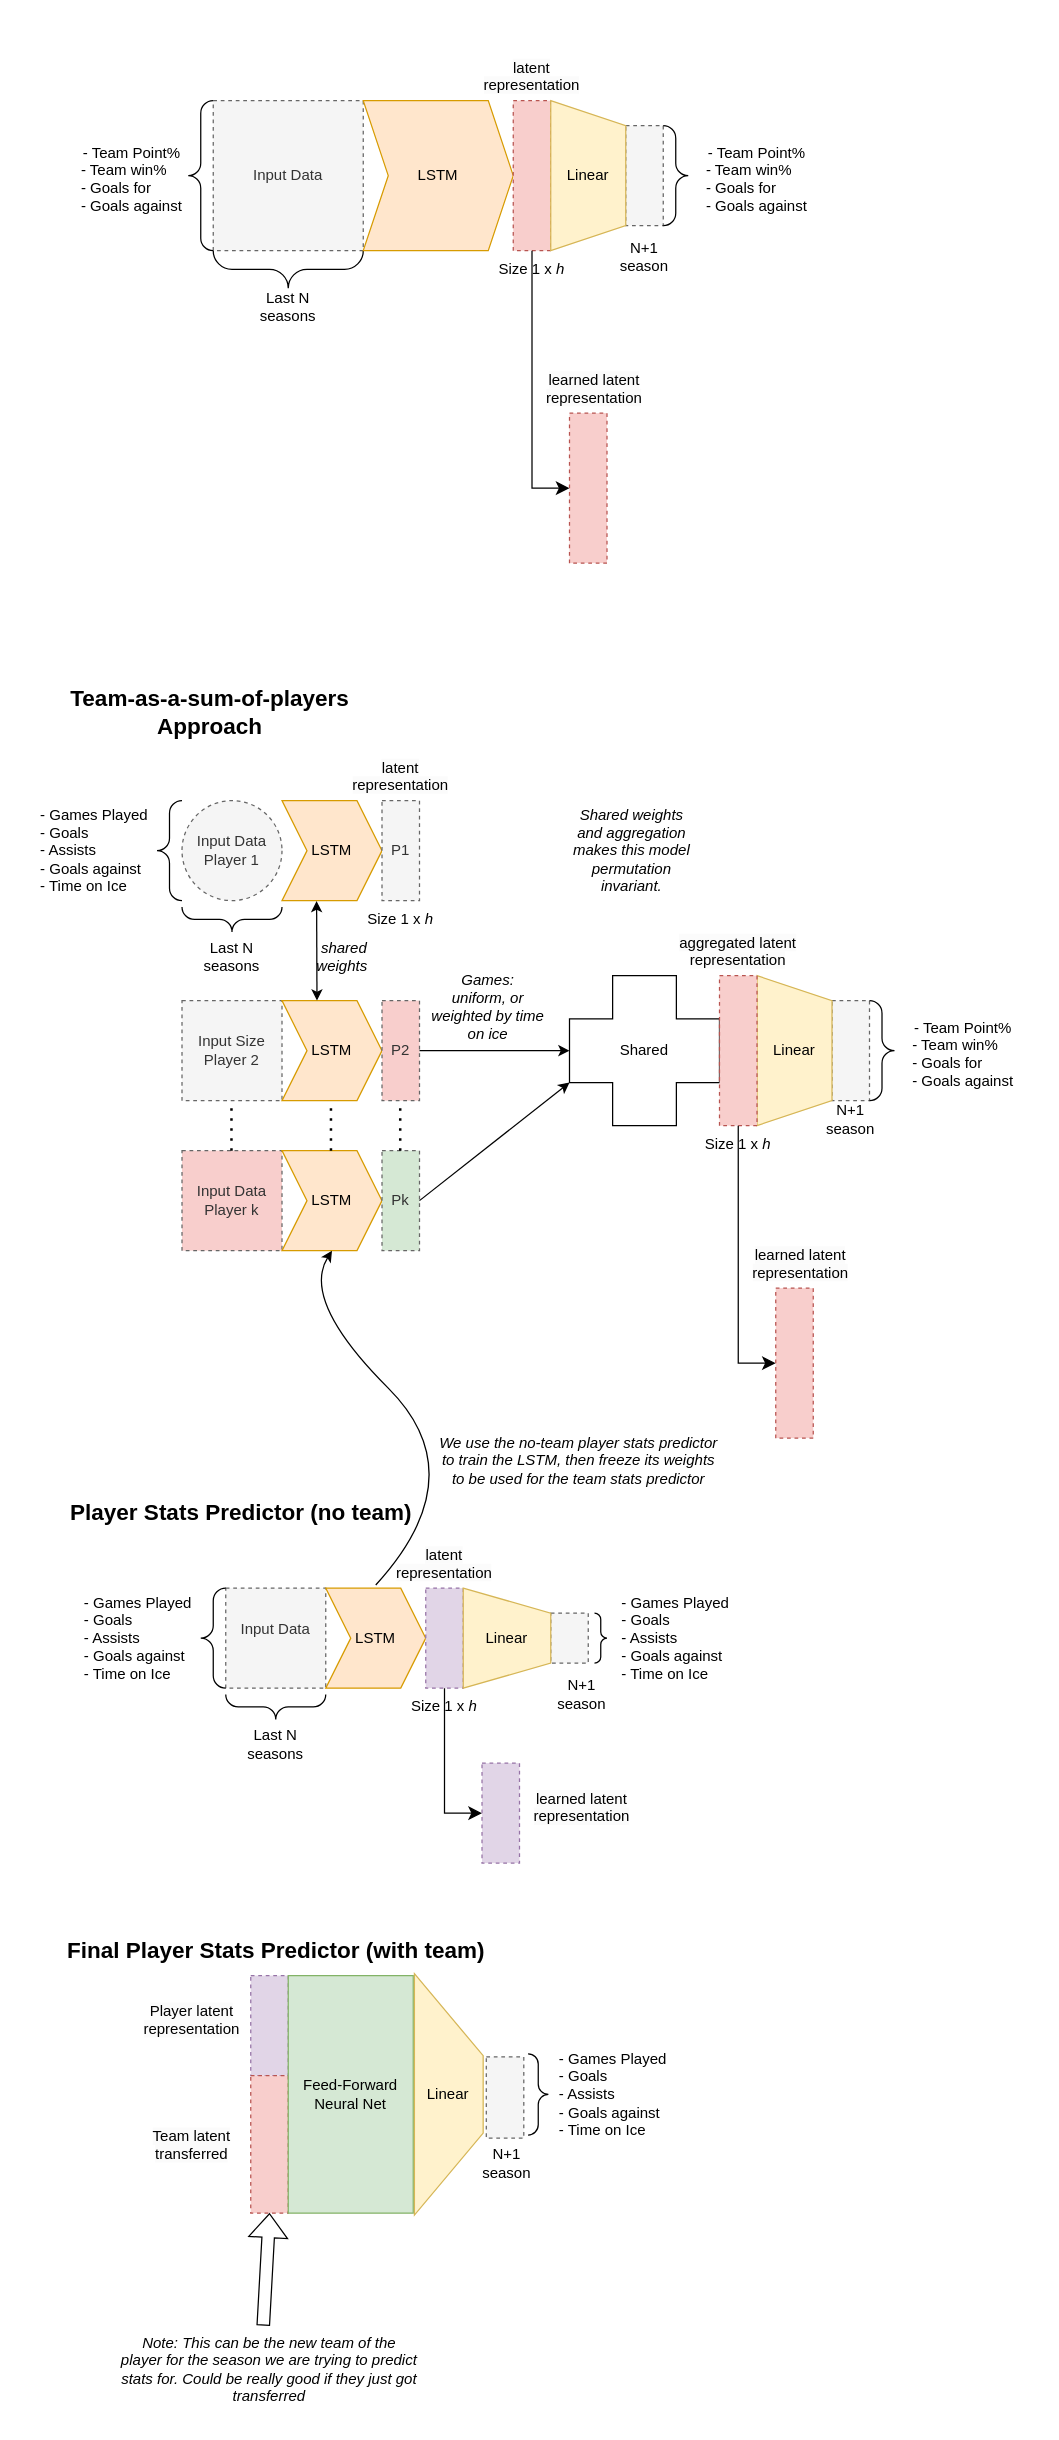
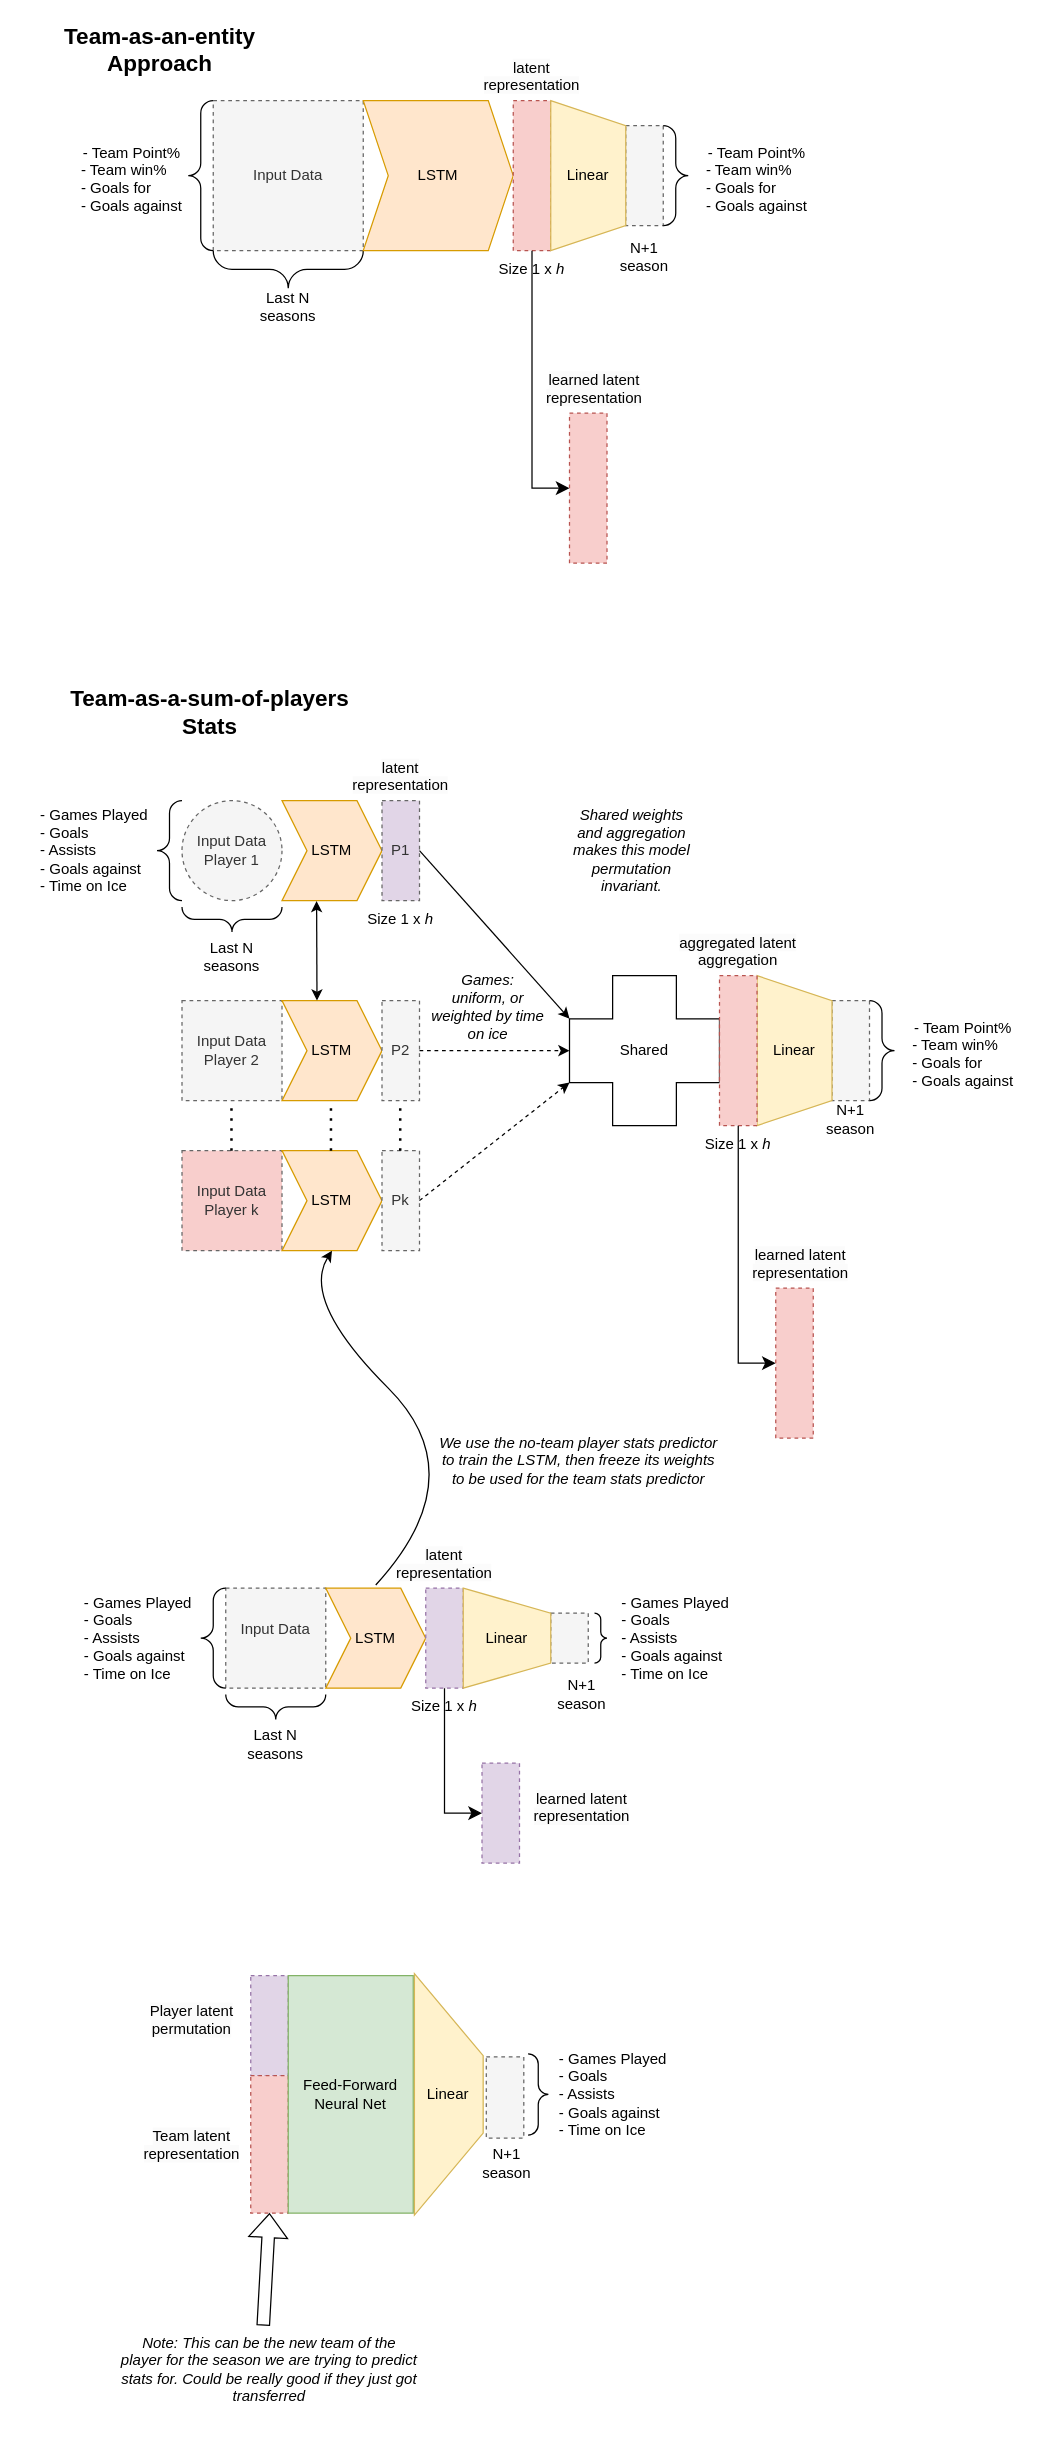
node "Team-as-an-entity Approach": added
node "Team-as-a-sum-of-players Approach": label "Team-as-a-sum-of-players Approach" -> "Team-as-a-sum-of-players Stats"
node "P1": fillcolor #f5f5f5 -> #e1d5e7
edge "P1" -> "Shared": added
node "shared weights": removed
node "aggregated latentrepresentation": label "aggregated latentrepresentation" -> "aggregated latentaggregation"
node "Input Size Player 2": label "Input Size Player 2" -> "Input Data Player 2"
node "P2": fillcolor #f8cecc -> #f5f5f5
edge "P2" -> "Shared": style solid -> dashed
edge "Pk" -> "Shared": style solid -> dashed
node "Pk": fillcolor #d5e8d4 -> #f5f5f5
node "Player Stats Predictor (no team)": removed
node "Final Player Stats Predictor (with team)": removed
node "Player latentrepresentation": label "Player latentrepresentation" -> "Player latentpermutation"
node "Team latenttransferred": label "Team latenttransferred" -> "Team latentrepresentation"
